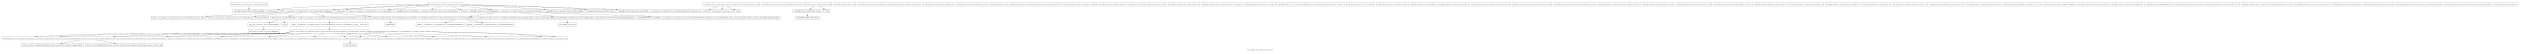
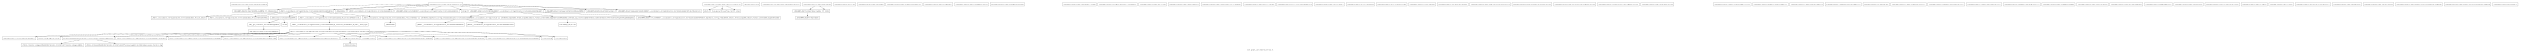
node "_ZN9LAMMPS_NS10PairHybrid13compute_outerEii": removed
node "_ZN9LAMMPS_NS4Pair14write_data_allEP8_IO_FILE": removed
